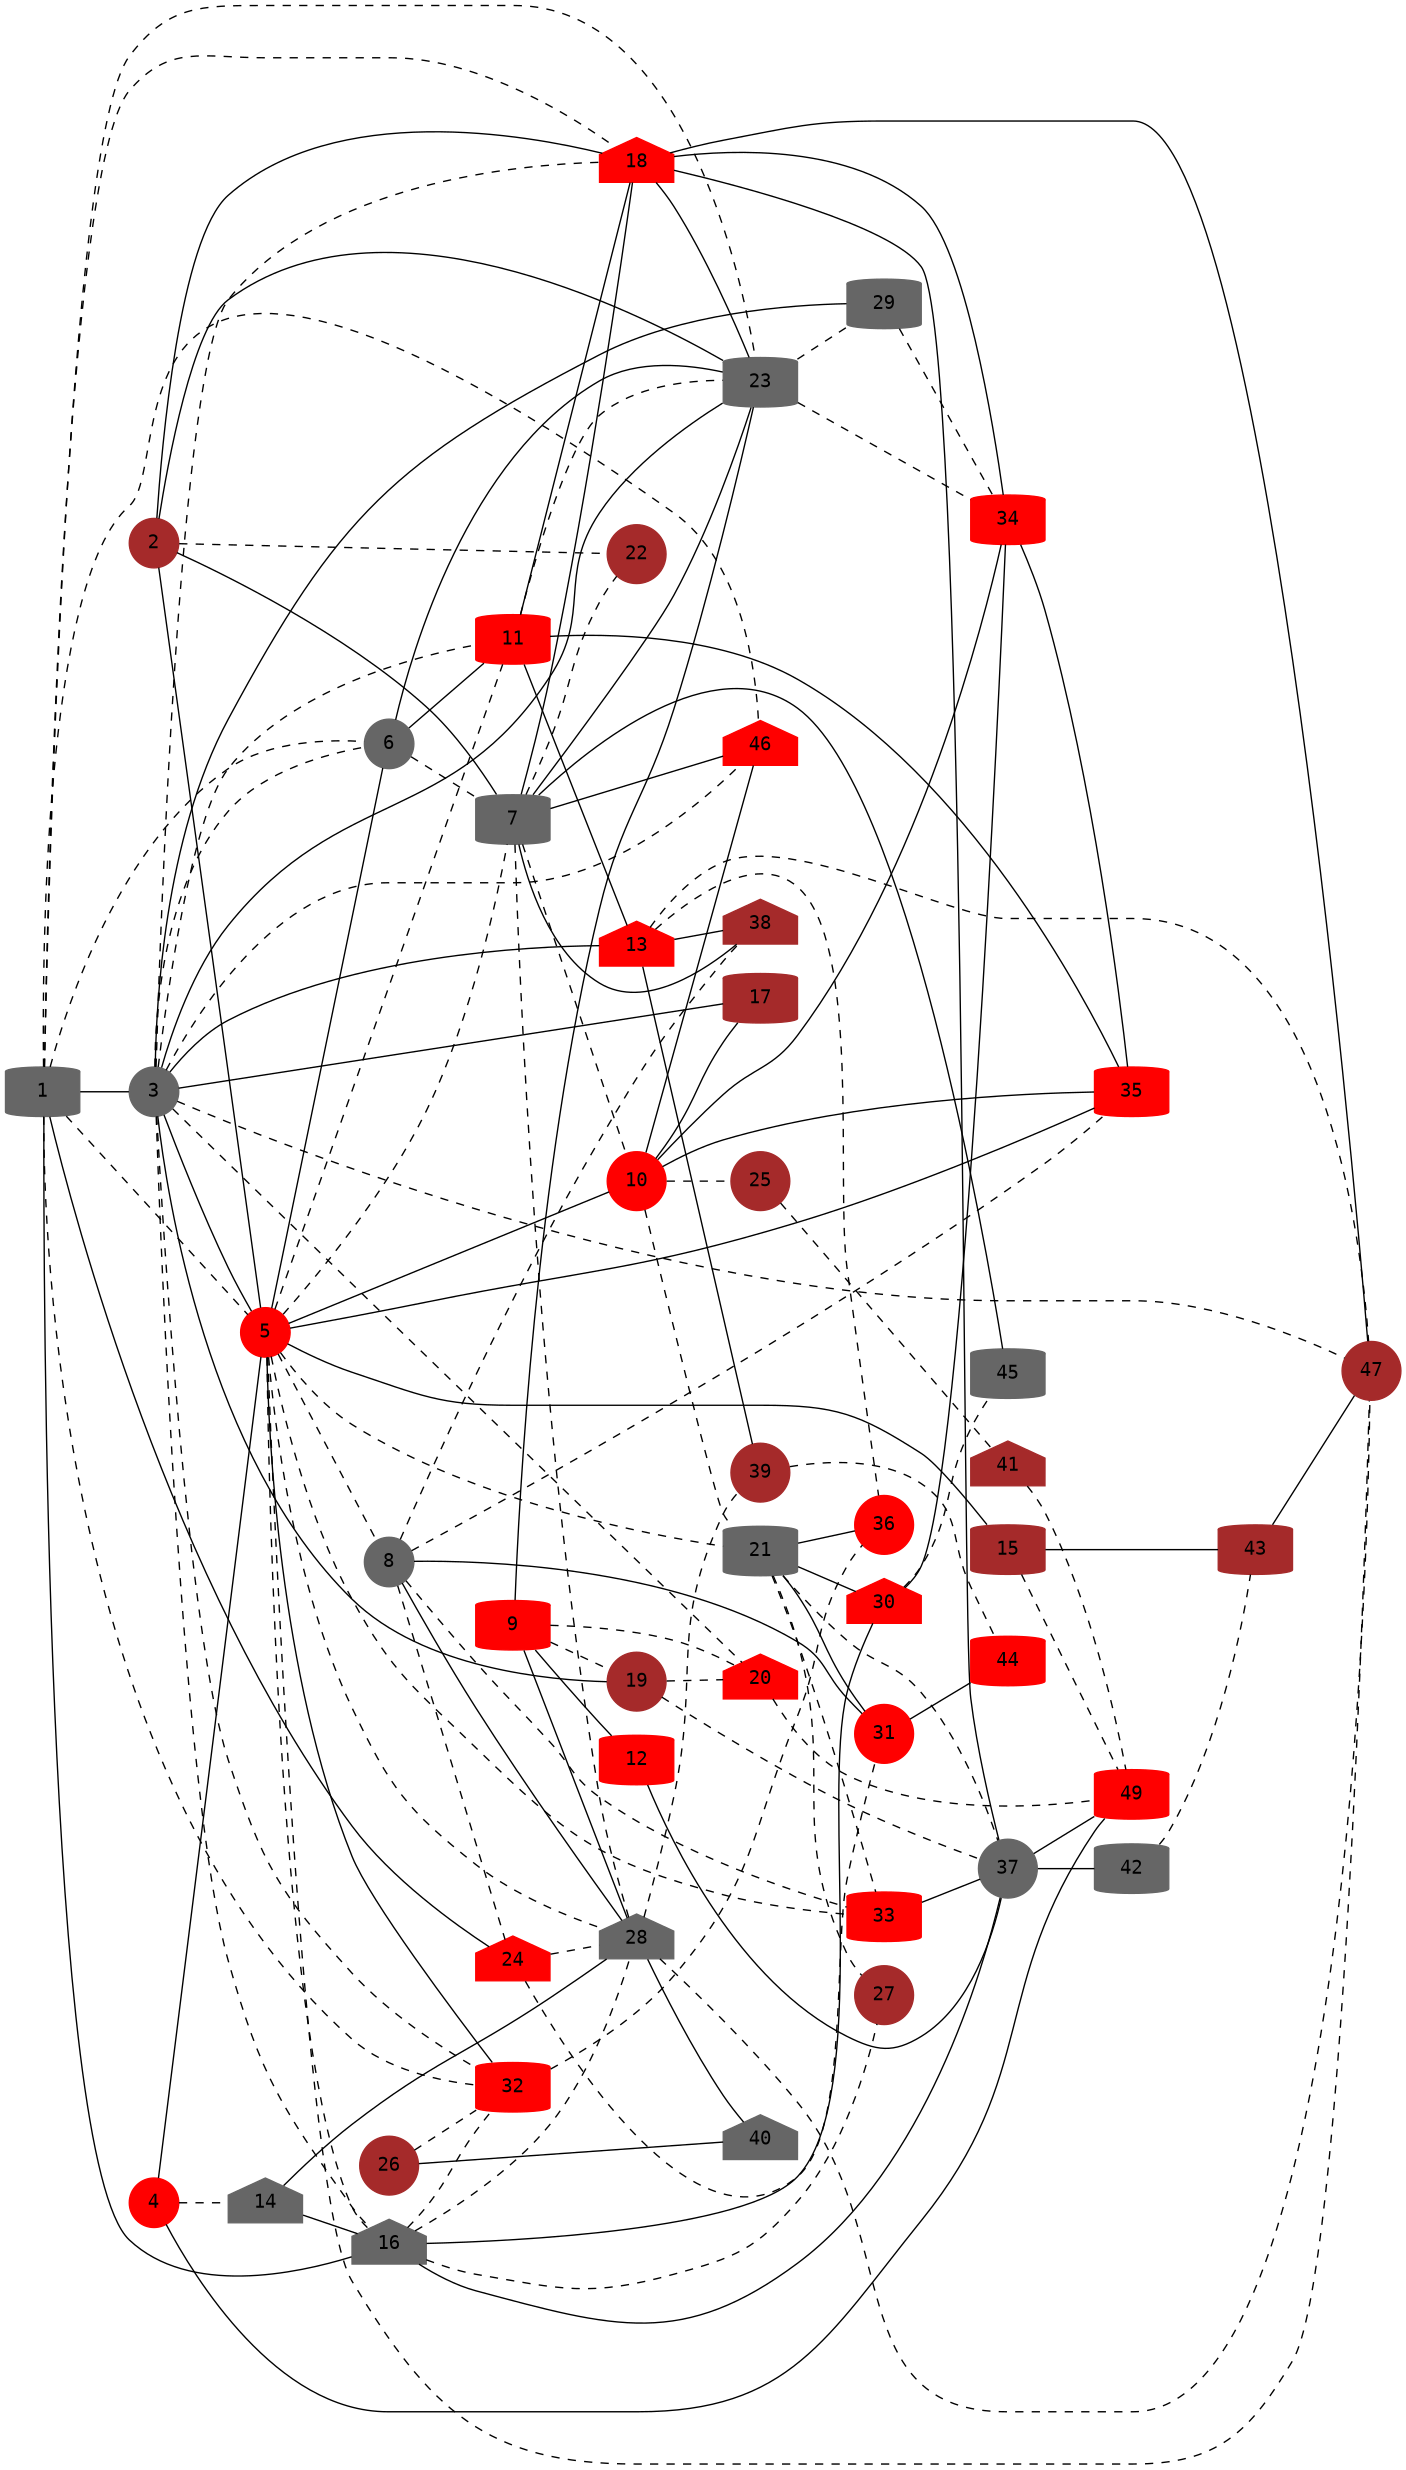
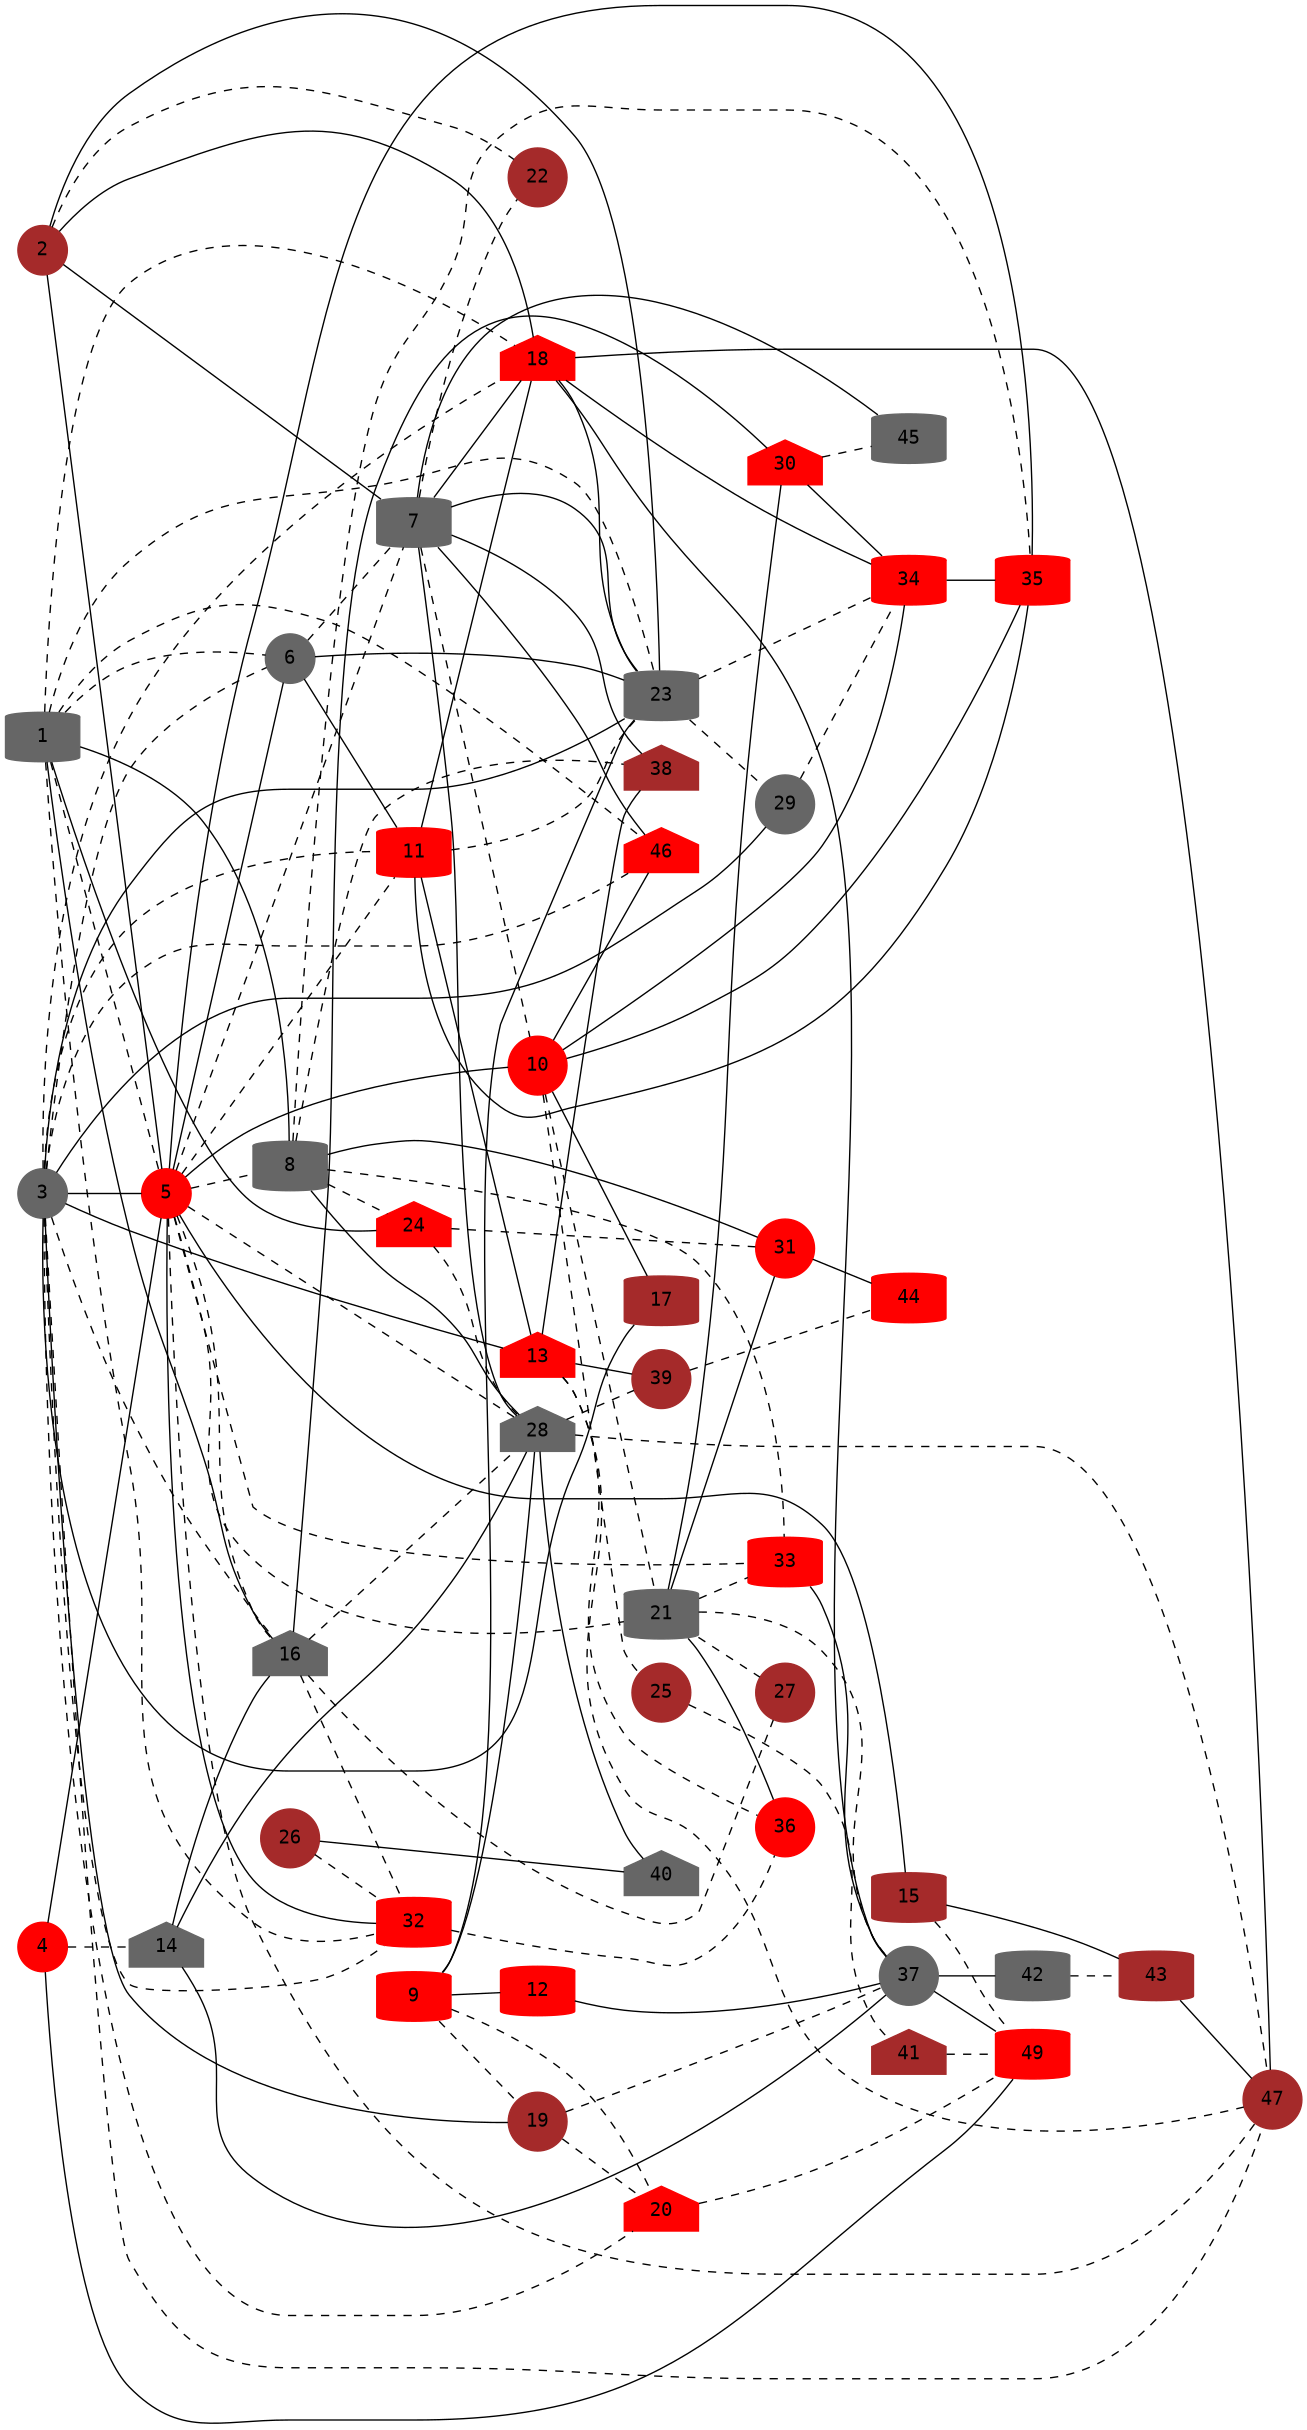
node "29": shape cylinder -> circle
edge "1" -- "3": now "1" -- "8"
edge "7" -- "28": style dashed -> solid
node "8": shape circle -> cylinder
edge "37" -- "16": now "37" -- "14"
